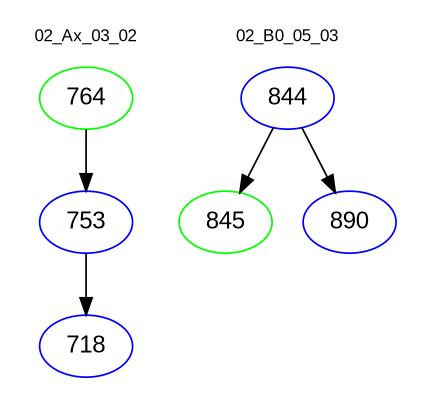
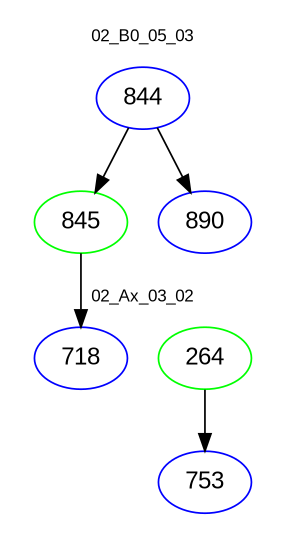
node "764": label "764" -> "264"
edge "753" -> "718": now "845" -> "718"
